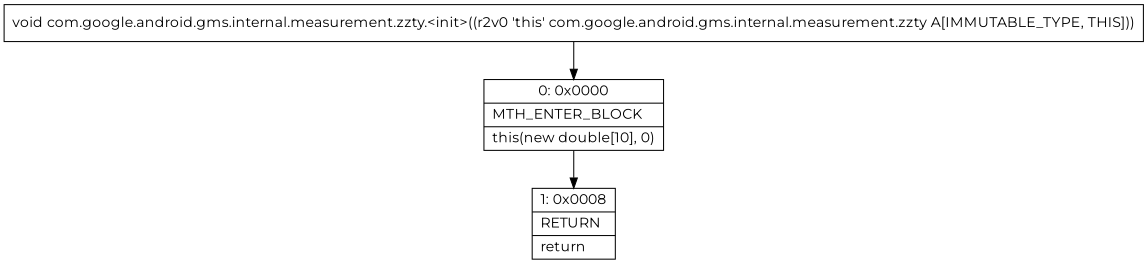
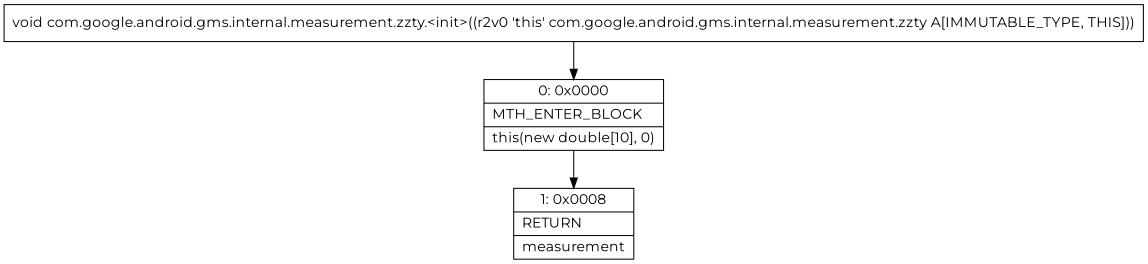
node "1: 0x0008": text "return" -> "measurement"
